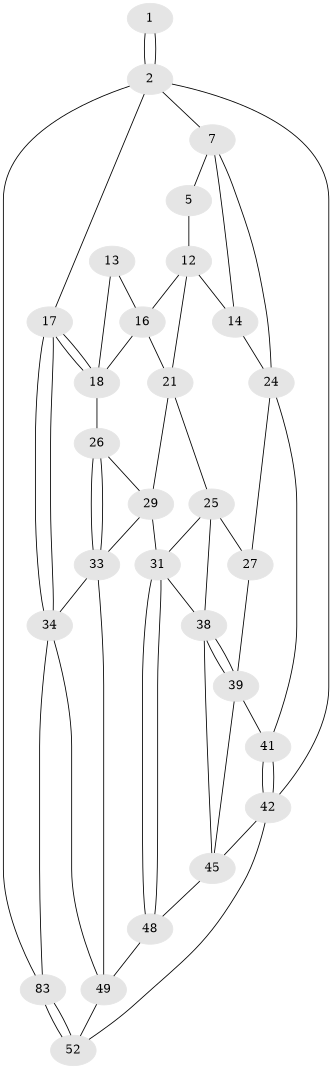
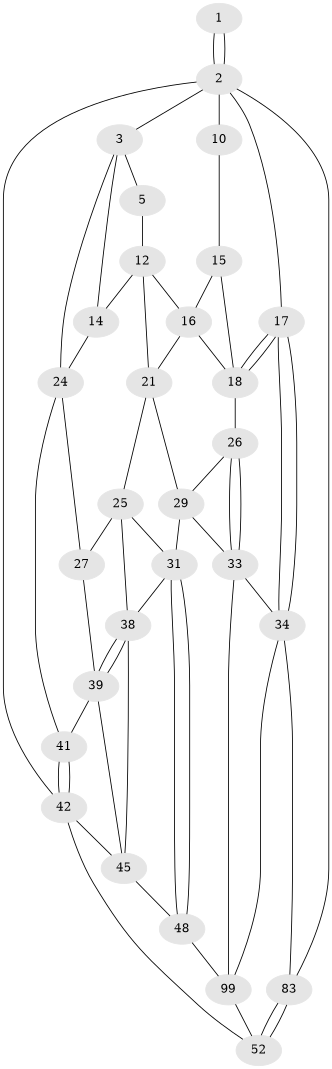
node "7": label "7" -> "3"
node "10": added
node "13": label "13" -> "15"
node "49": label "49" -> "99"
